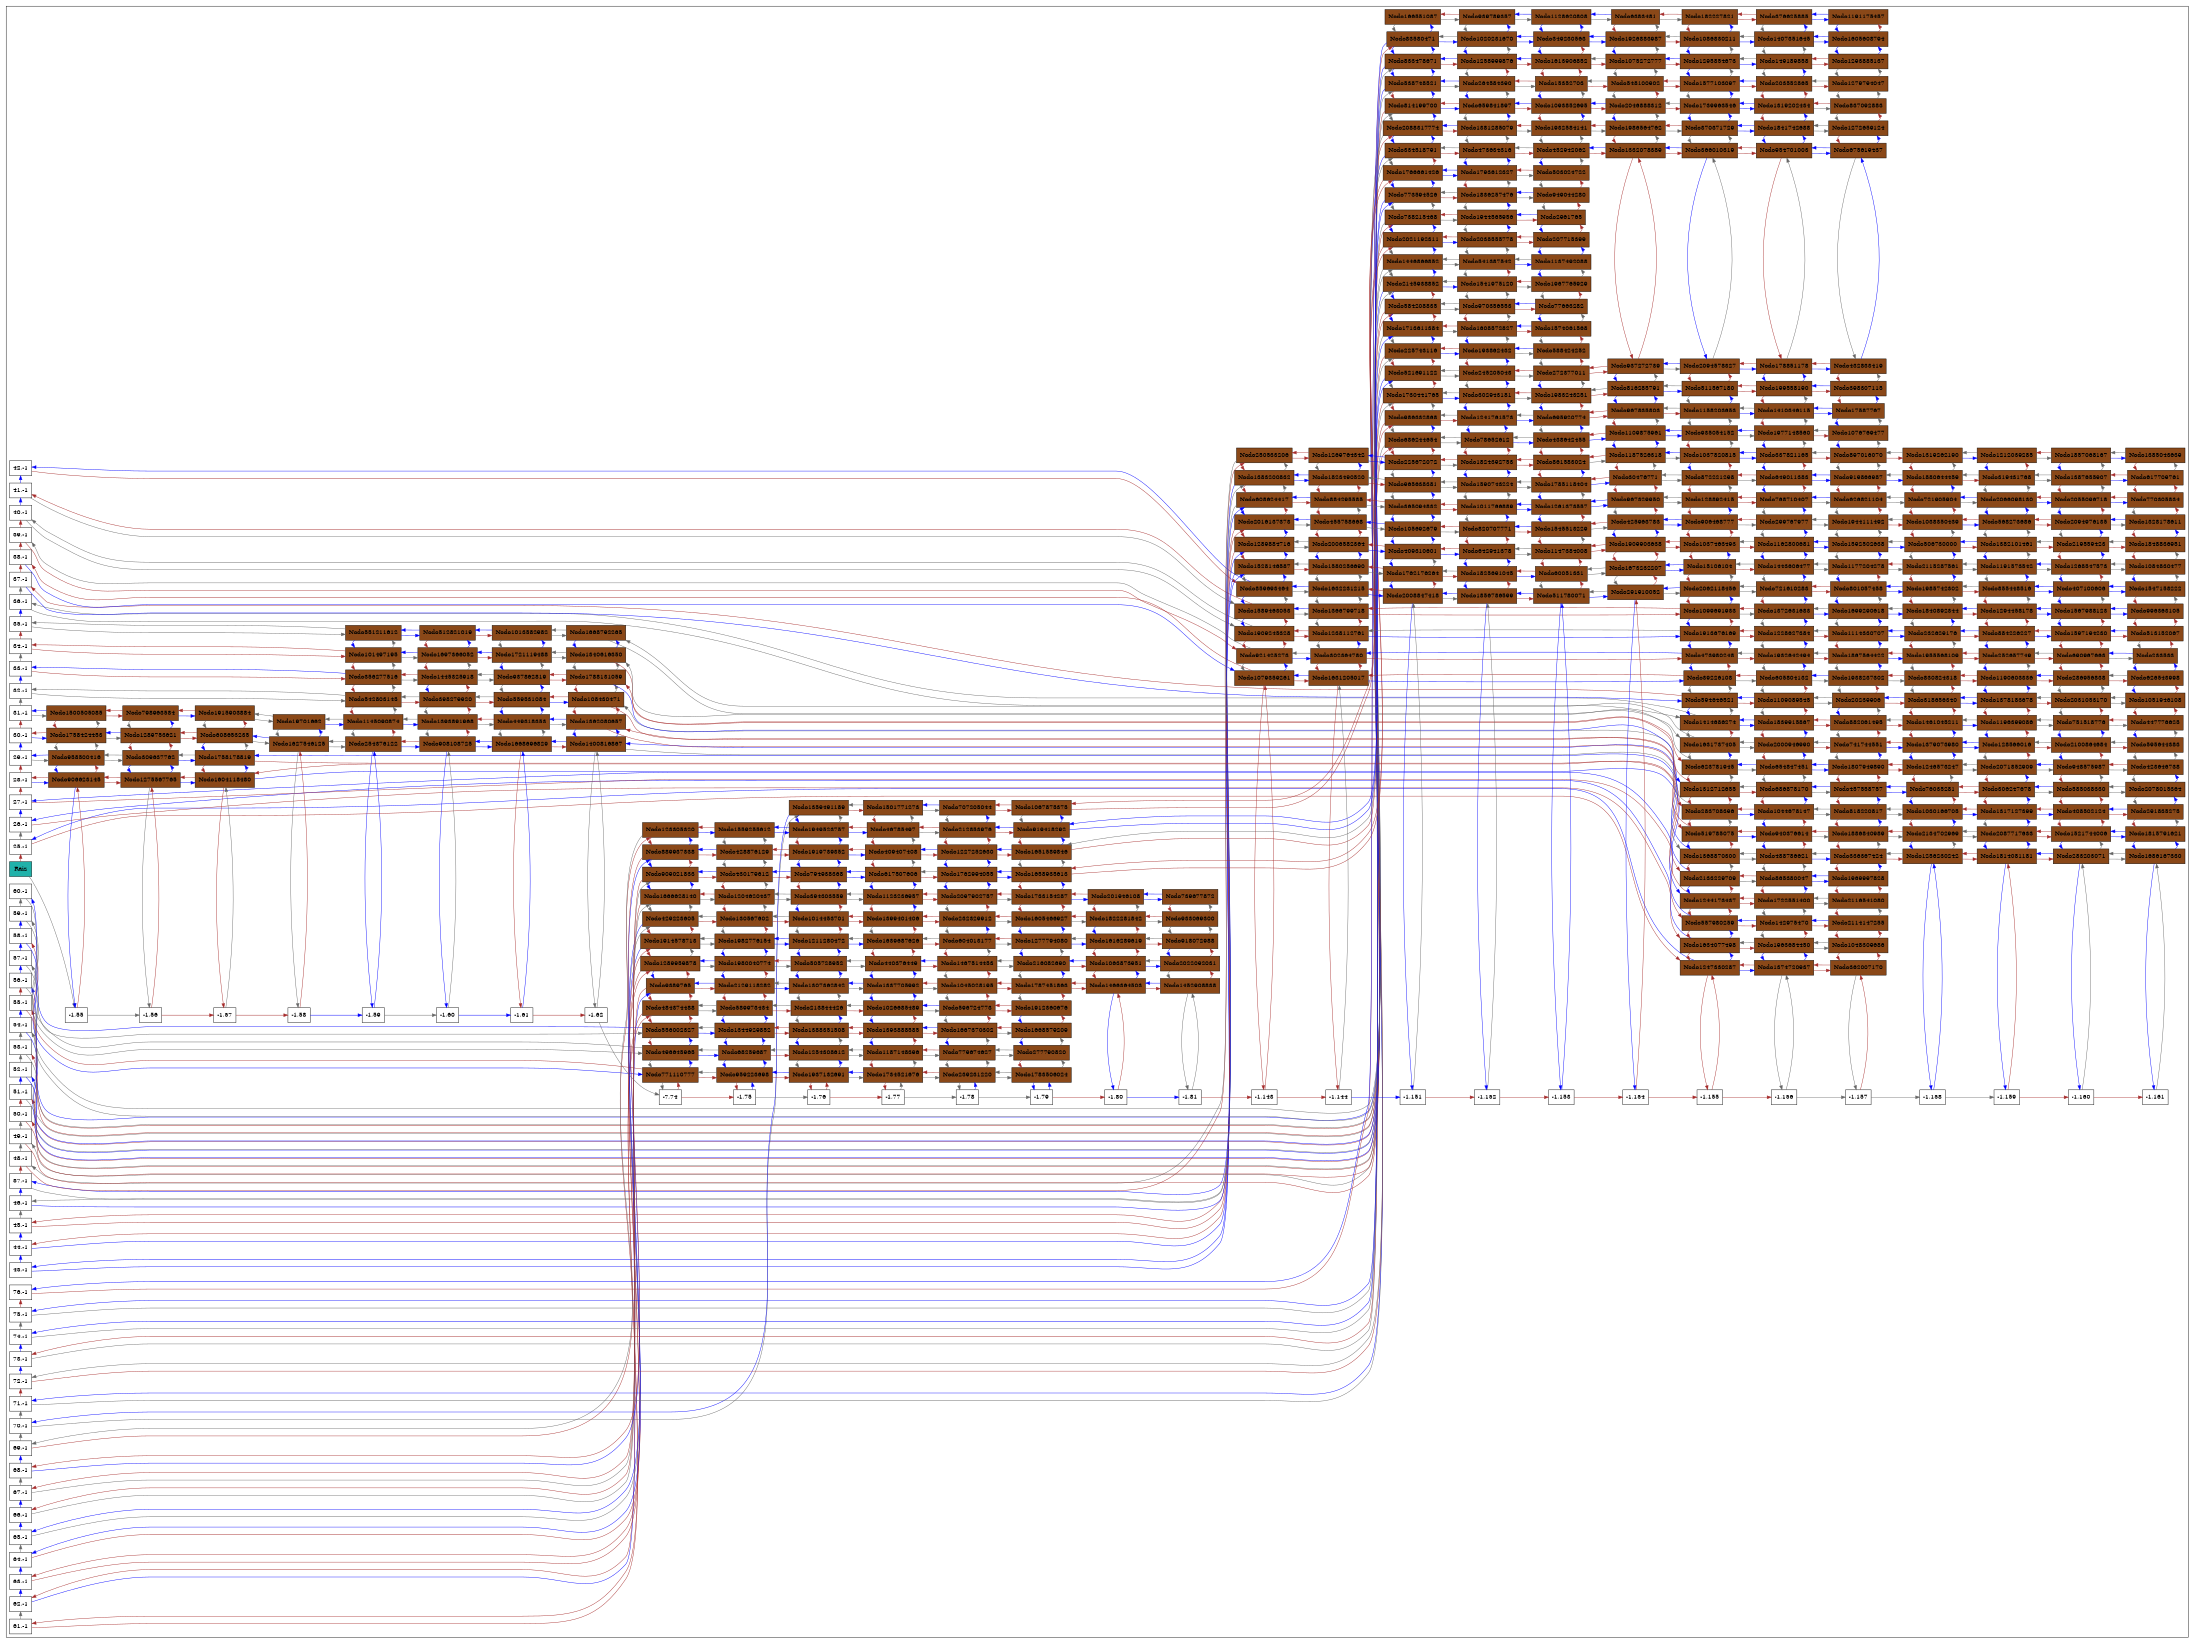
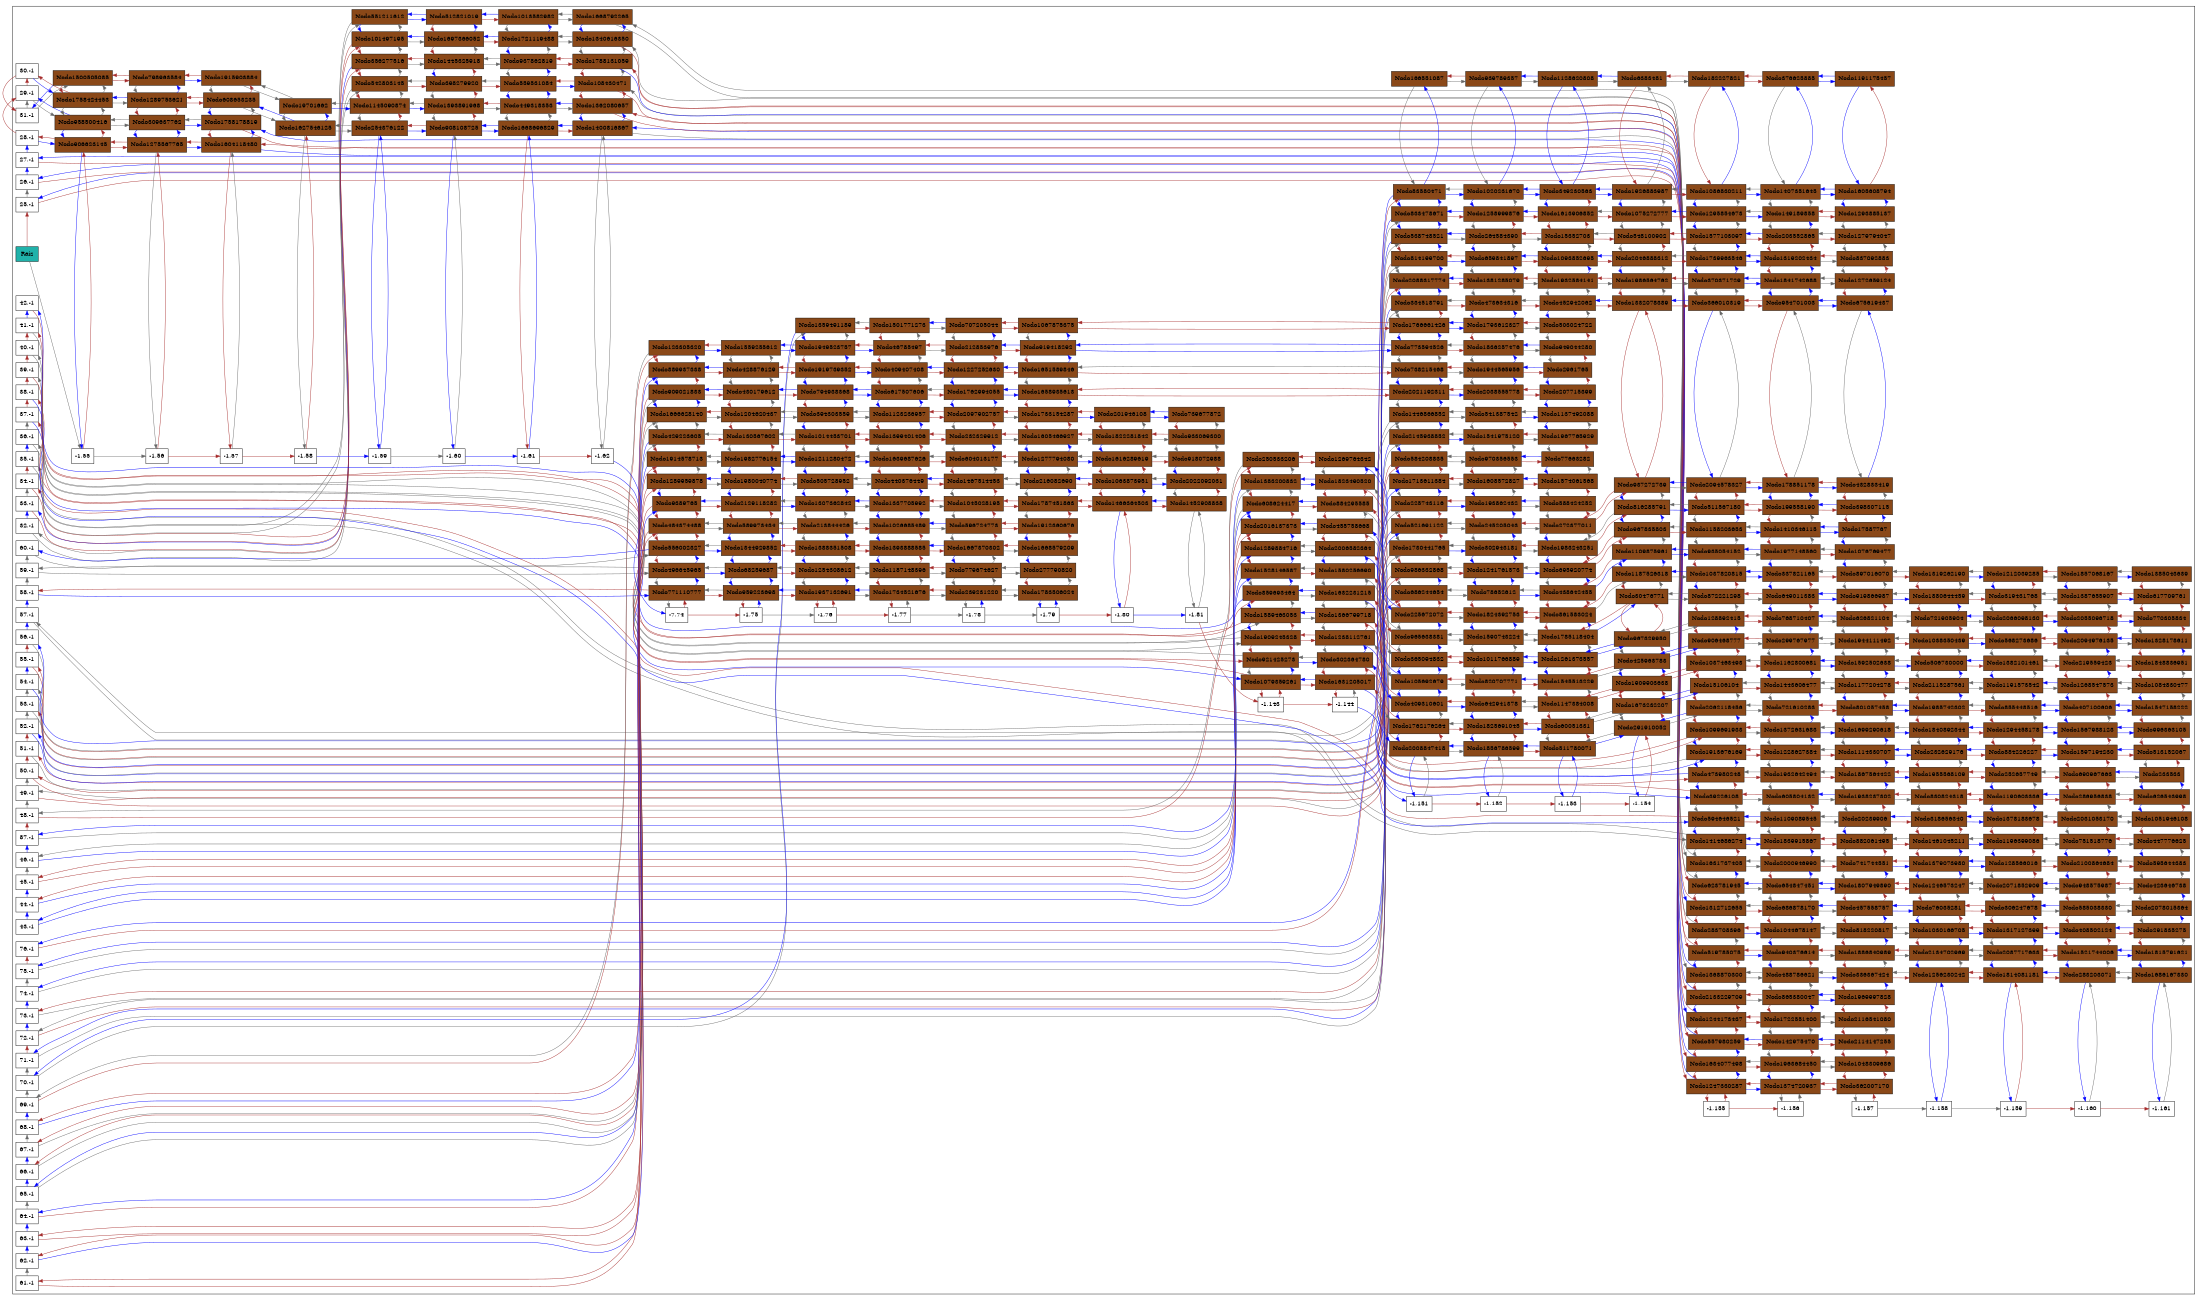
edge "40,-1" -> "41,-1": color blue -> brown
edge "31,-1" -> "32,-1": now "31,-1" -> "29,-1"
edge "29,-1" -> "30,-1": color blue -> brown
edge "27,-1" -> "28,-1": color brown -> blue
edge "58,-1" -> "59,-1": color blue -> gray40
edge "-1,62" -> "-7,74": color gray40 -> blue
edge "51,-1" -> "52,-1": color blue -> brown
edge "-1,154" -> "-1,155": removed
edge "-1,156" -> "-1,157": removed
